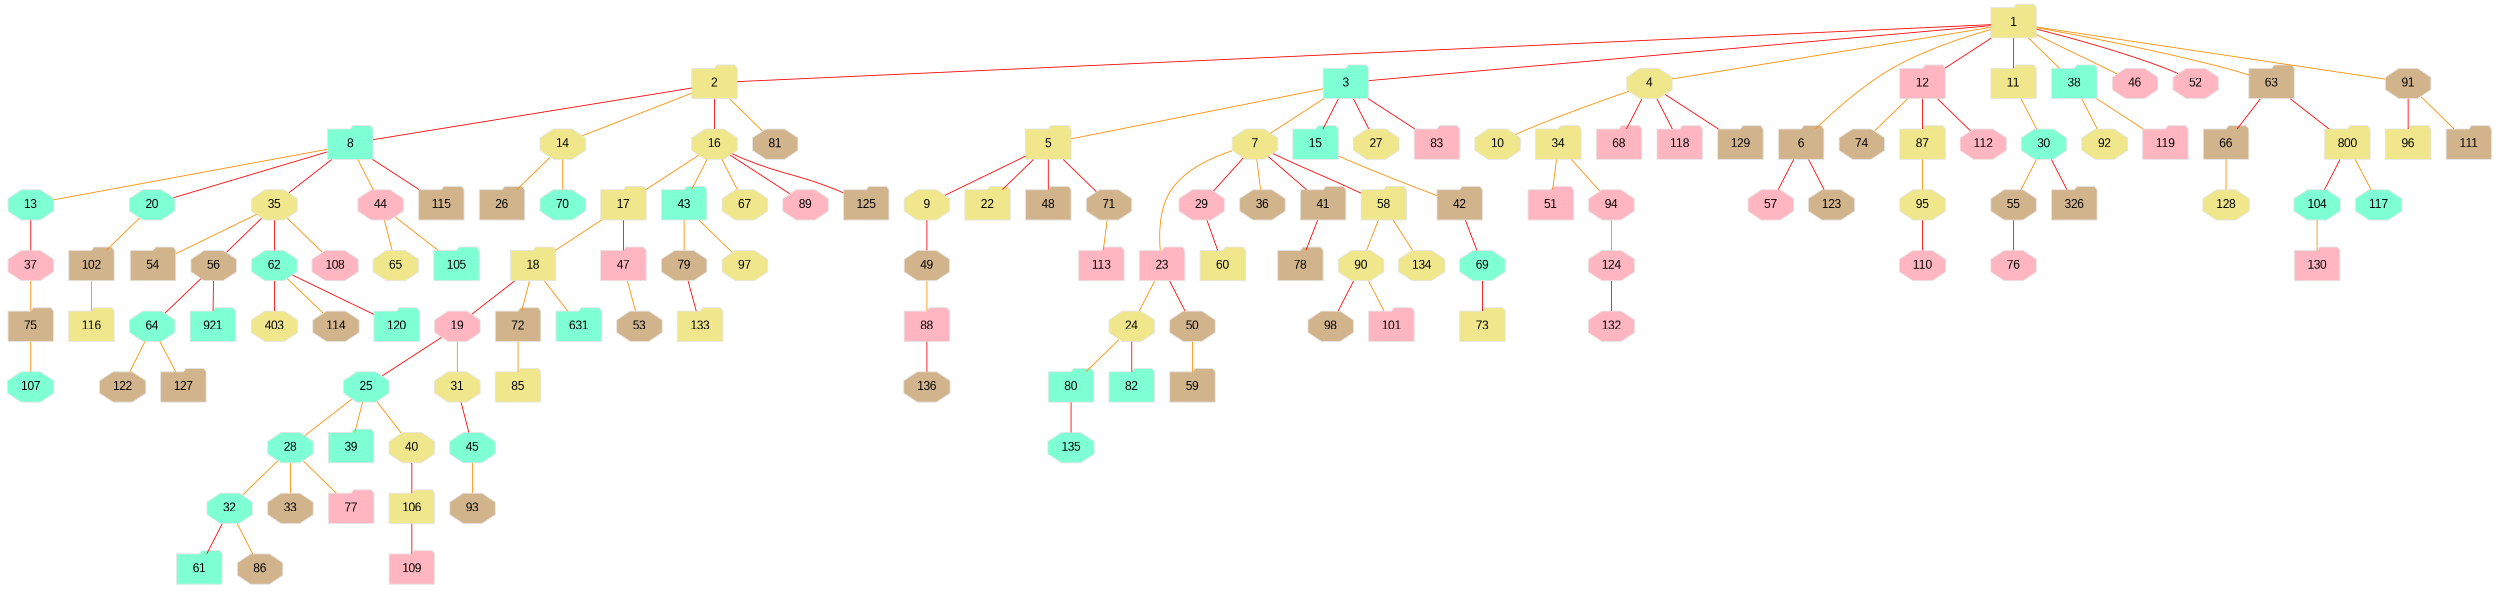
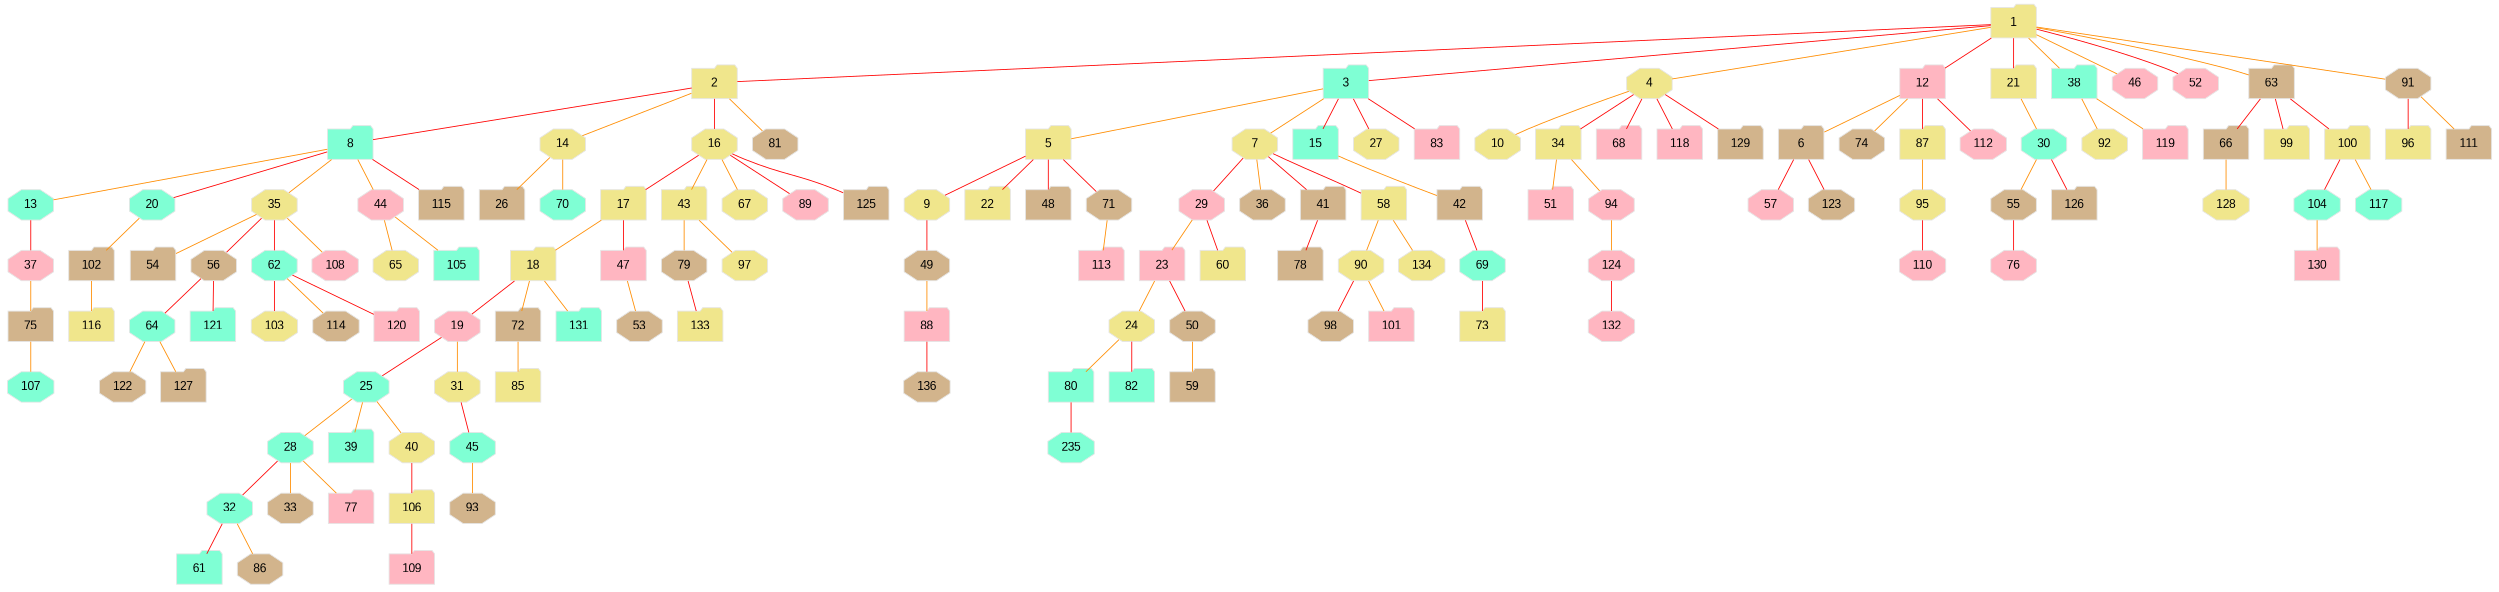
edge "1" -- "6": now "12" -- "6"
node "11": label "11" -> "21"
edge "4" -- "34": added
node "99": added
node "800": label "800" -> "100"
edge "16" -- "17": color darkorange -> red
edge "8" -- "35": color red -> darkorange
edge "7" -- "23": now "29" -- "23"
node "43": fillcolor aquamarine -> khaki
node "326": label "326" -> "126"
node "921": label "921" -> "121"
node "403": label "403" -> "103"
node "120": fillcolor aquamarine -> lightpink
node "631": label "631" -> "131"
node "135": label "135" -> "235"
edge "28" -- "32": color darkorange -> red
